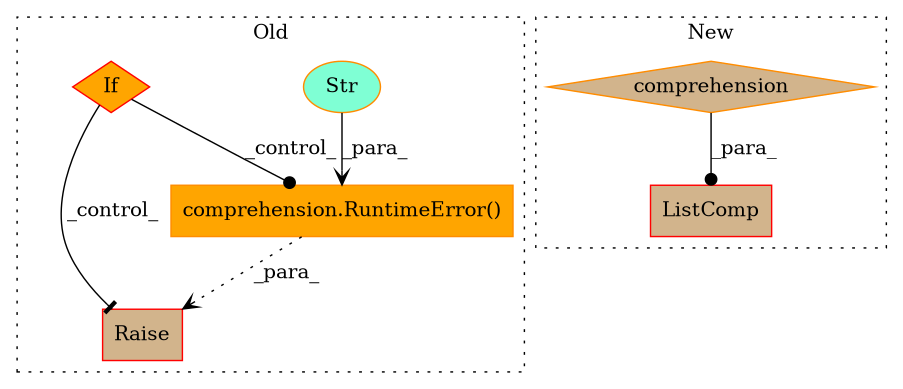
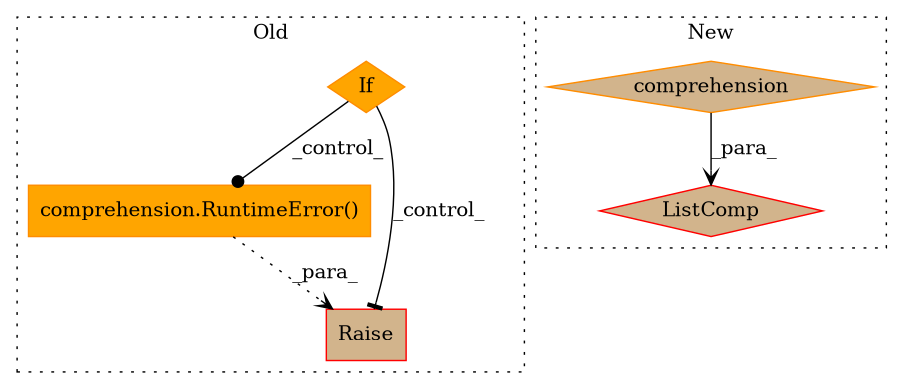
node "If": color red -> darkorange
node "Str": removed
edge "comprehension" -> "ListComp": arrowhead dot -> vee
node "ListComp": shape box -> diamond
